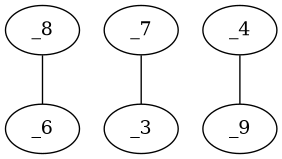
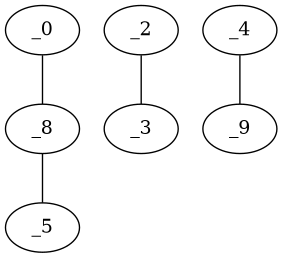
node "_0": added
node "_7": label "_7" -> "_2"
node "_6": label "_6" -> "_5"
